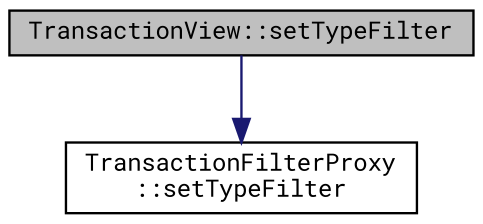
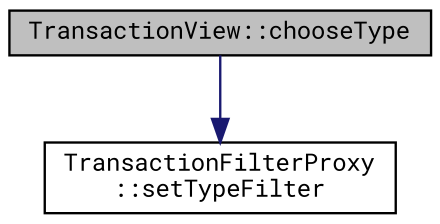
node "TransactionView::setTypeFilter": label "TransactionView::setTypeFilter" -> "TransactionView::chooseType"
